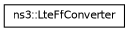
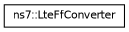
node "ns3::LteFfConverter": label "ns3::LteFfConverter" -> "ns7::LteFfConverter"
